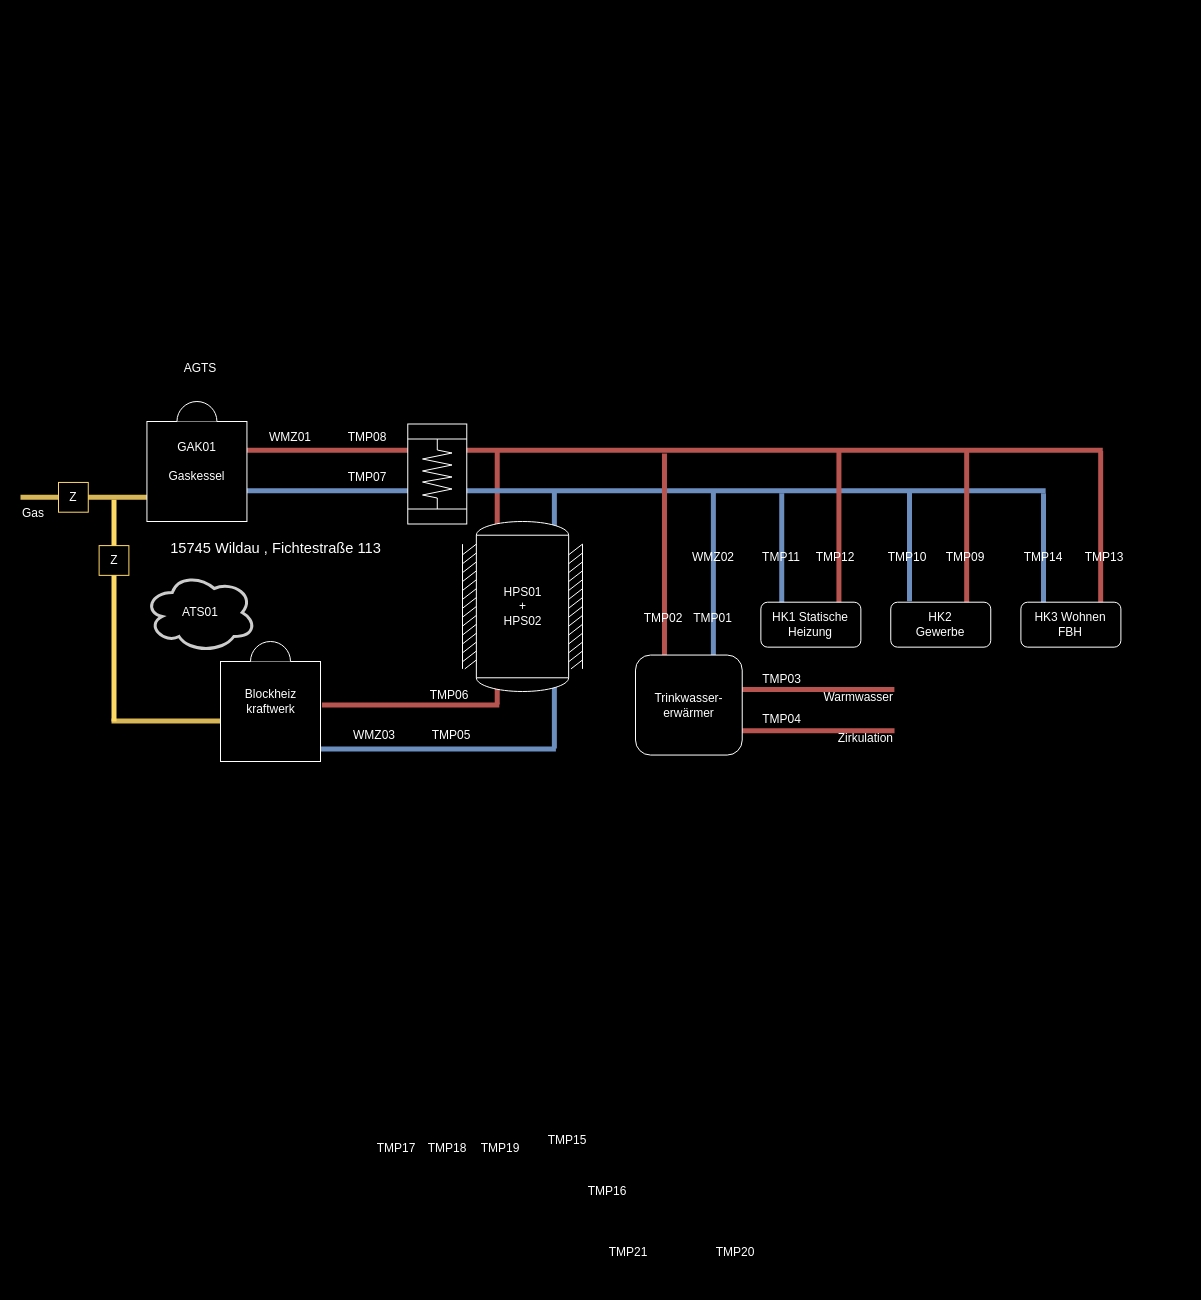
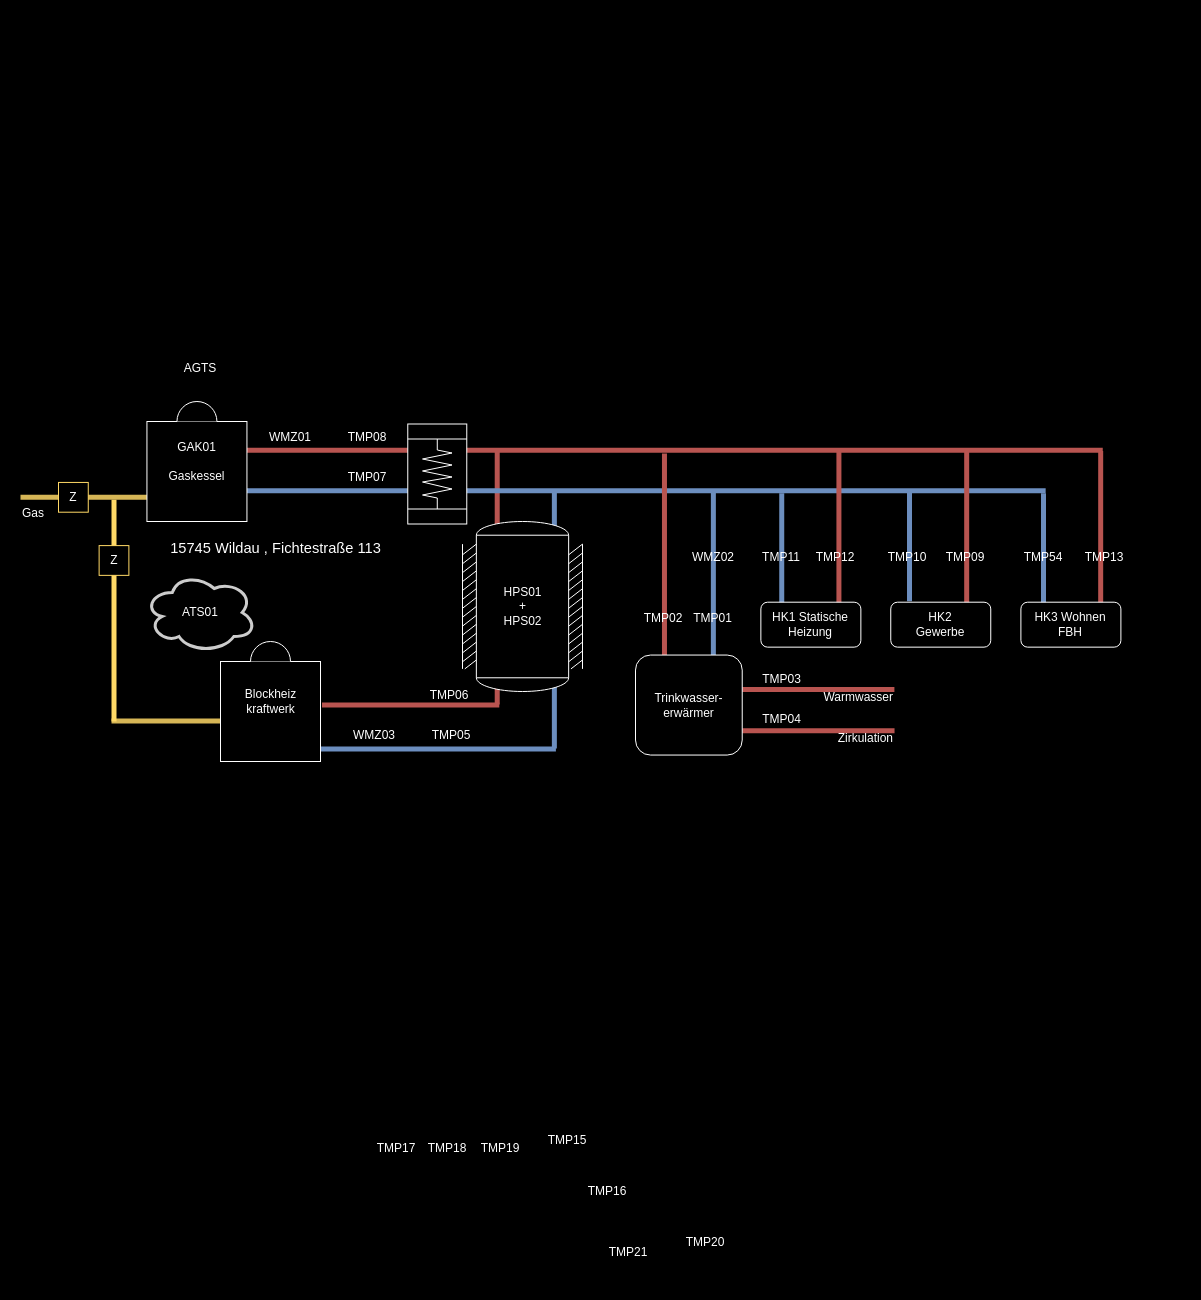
node "TMP14": label "TMP14" -> "TMP54"
node "TMP20": moved (736, 1259) -> (706, 1249)
